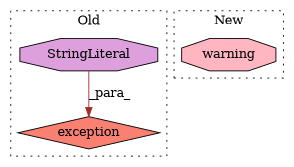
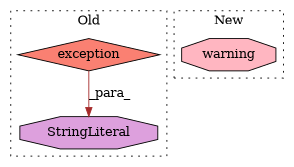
edge "StringLiteral" -> "exception": reversed
